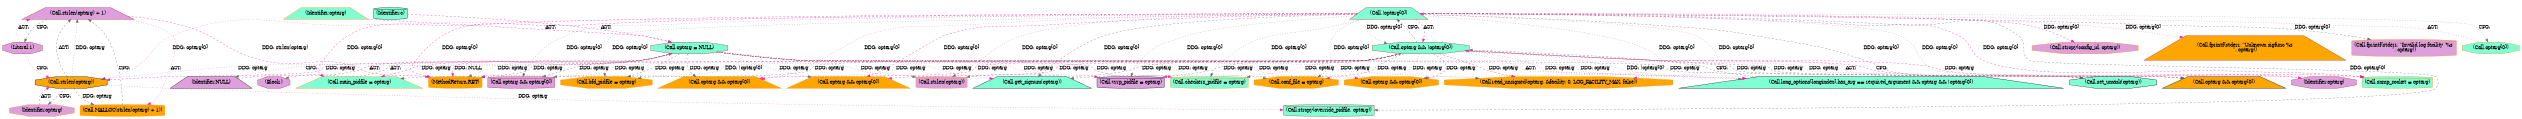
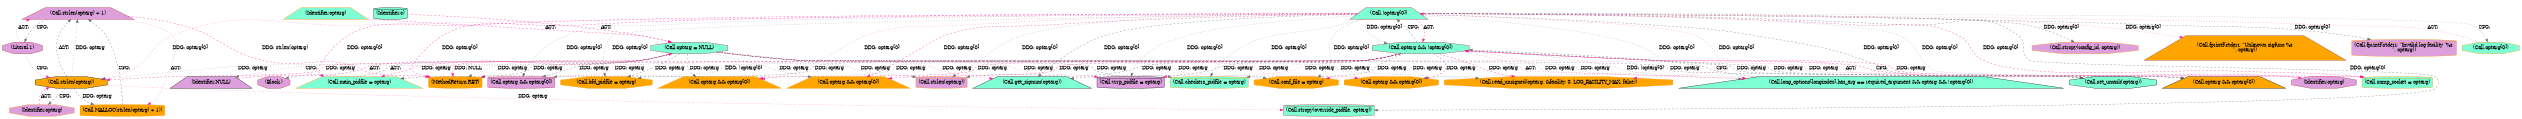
edge "(Call,!optarg[0])" -> "(Call,strcpy(config_id, optarg))": color deeppink -> gray40
edge "(Call,optarg = NULL)" -> "(Call,checkers_pidfile = optarg)": color deeppink -> gray40
edge "(Call,optarg && !optarg[0])" -> "(Call,snmp_socket = optarg)": reversed
